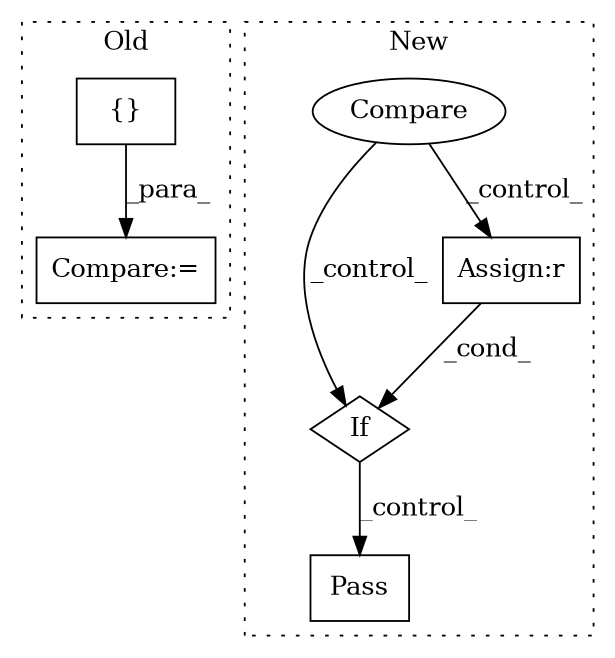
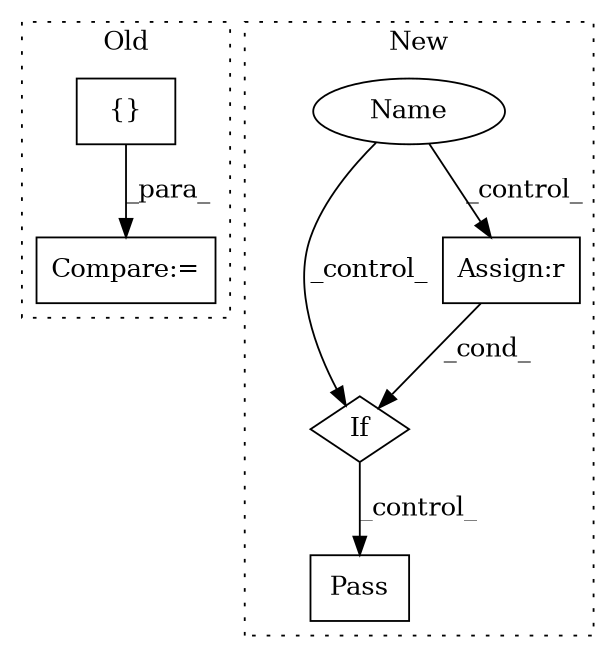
node "Compare": label "Compare" -> "Name"
